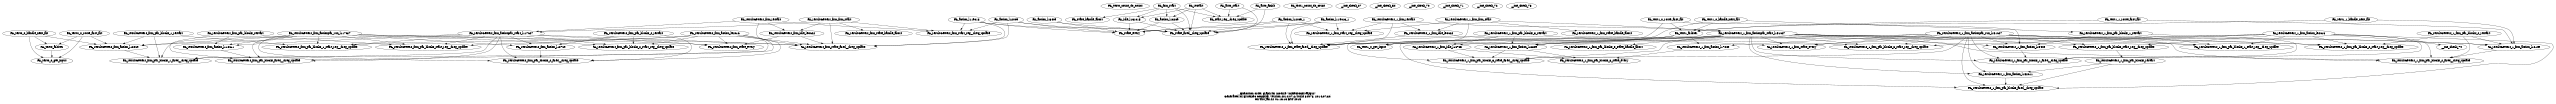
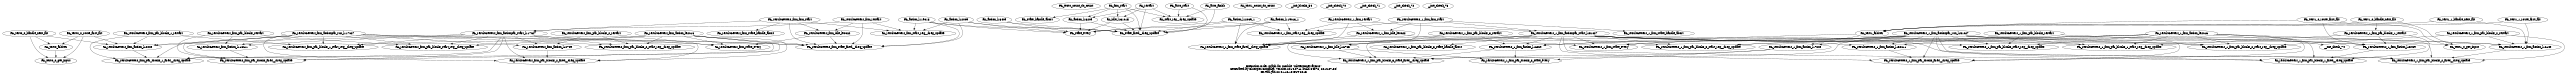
node "__me_check_27": removed
node "__me_check_54": label "__me_check_54" -> "__me_blocks_54"
edge "RL_resultGetters_1_fsm_par_blocks_start_reg__dreg_update" -> "RL_resultGetters_1_fsm_par_blocks_restart": reversed
edge "RL_resultGetters_1_fsm_action_l172c9" -> "RL_resultGetters_1_fsm_par_blocks_3_state_fired__dreg_update": added
